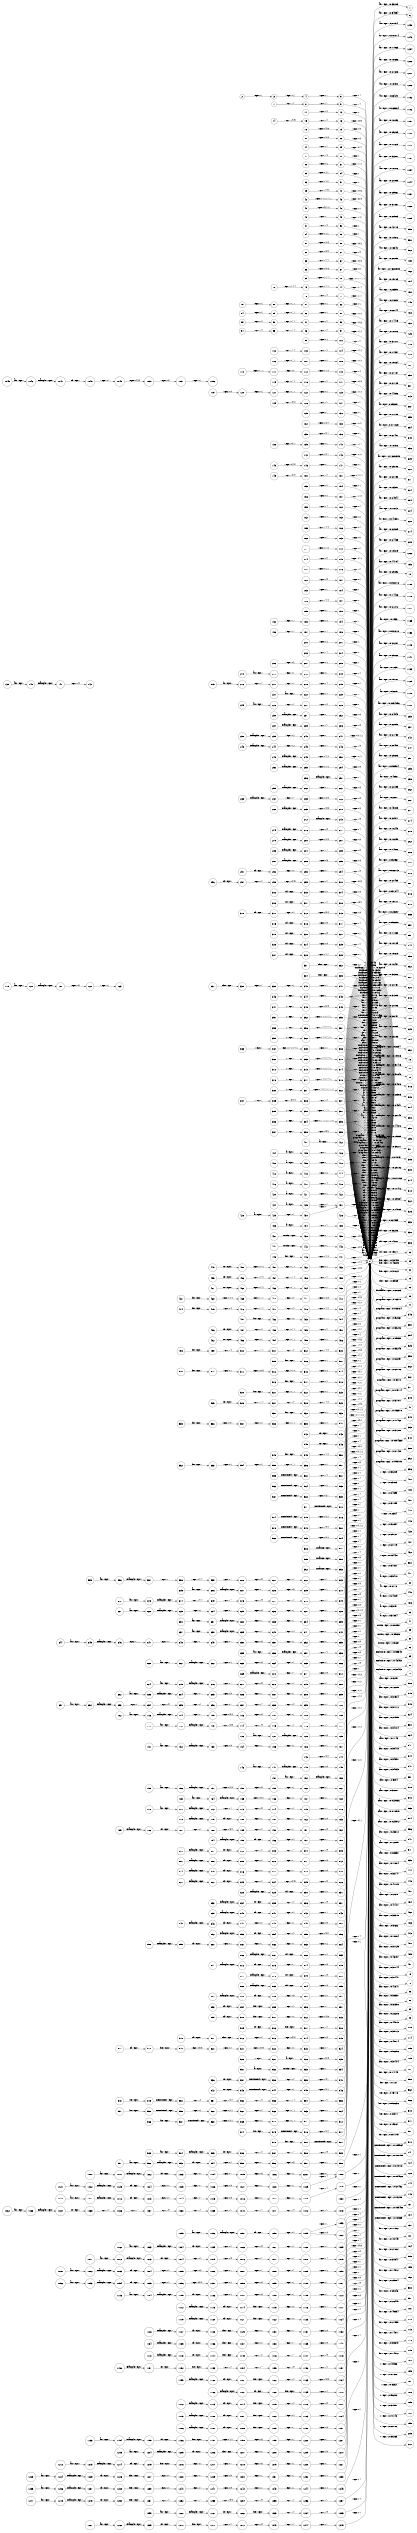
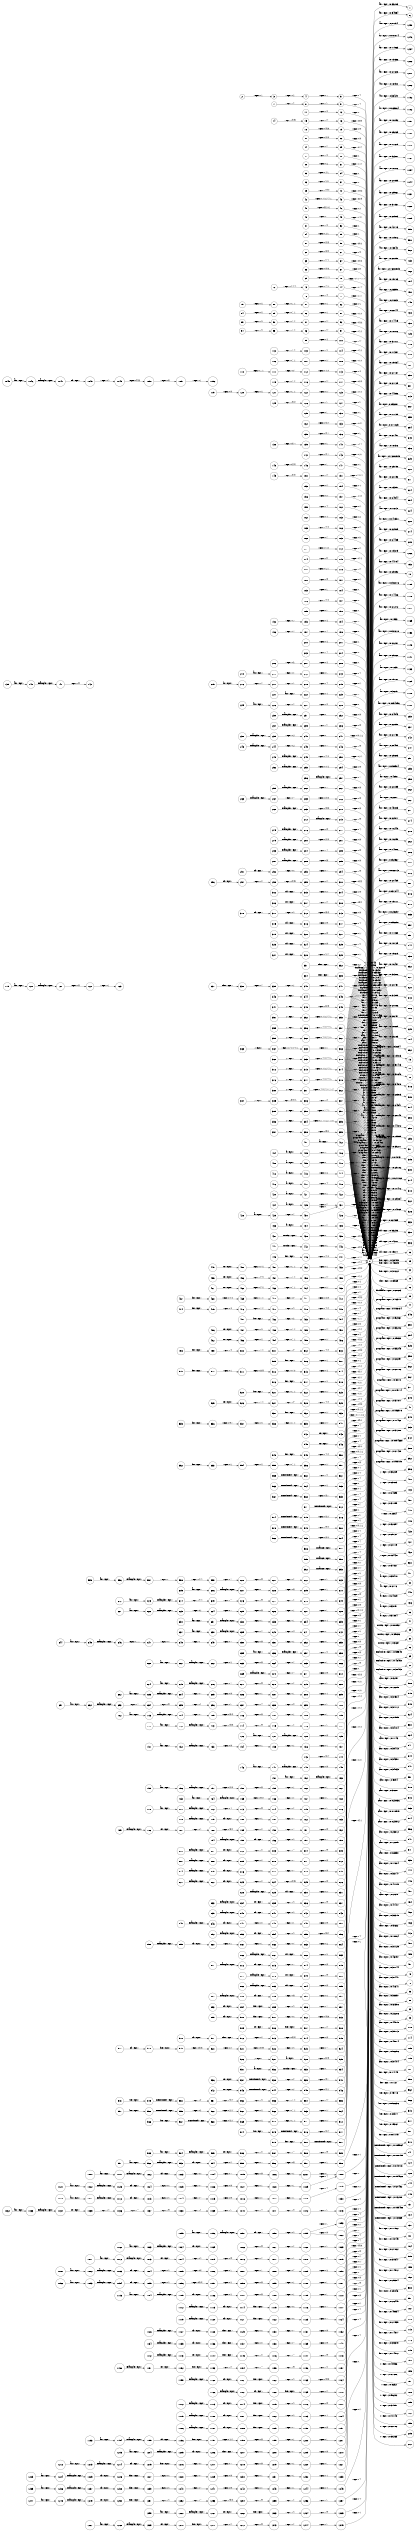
edge "1065" -> "1066": removed, label "<eps>:の"
